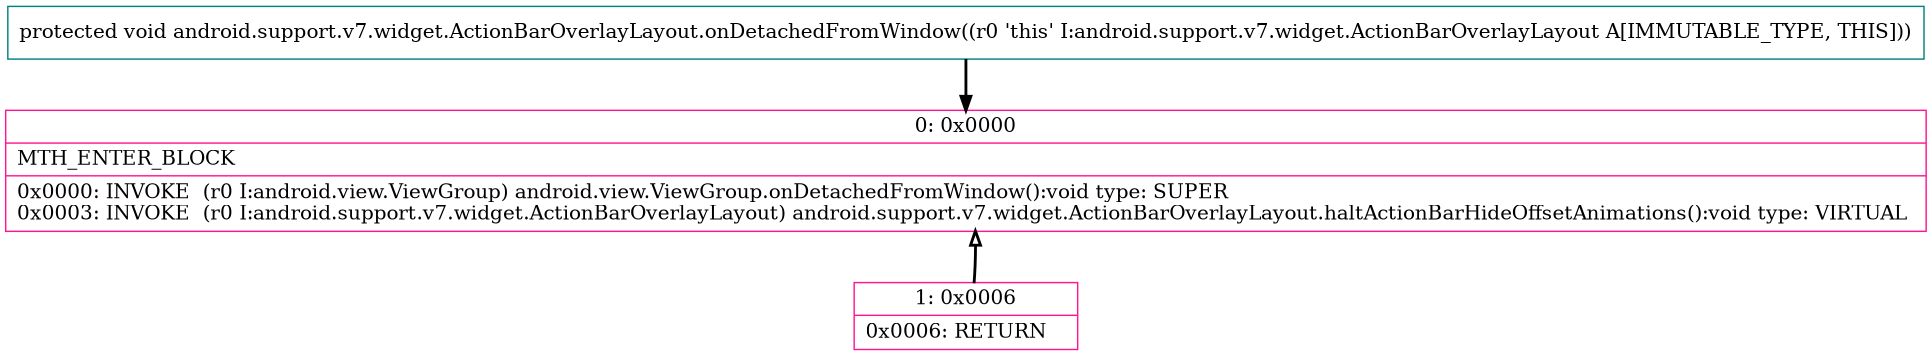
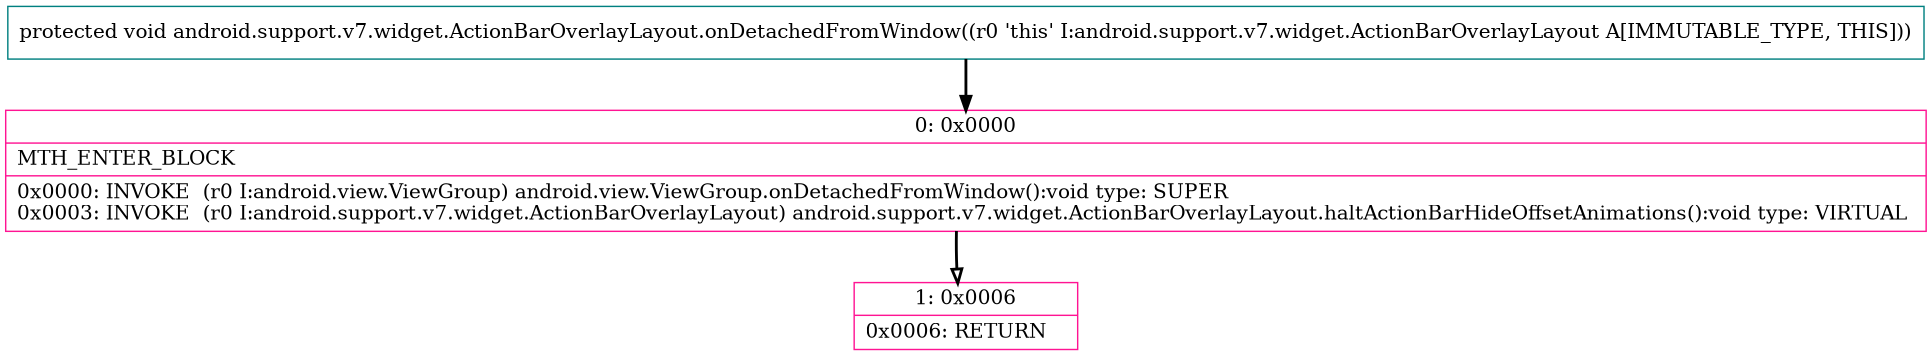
edge "1: 0x0006" -> "0: 0x0000": reversed
